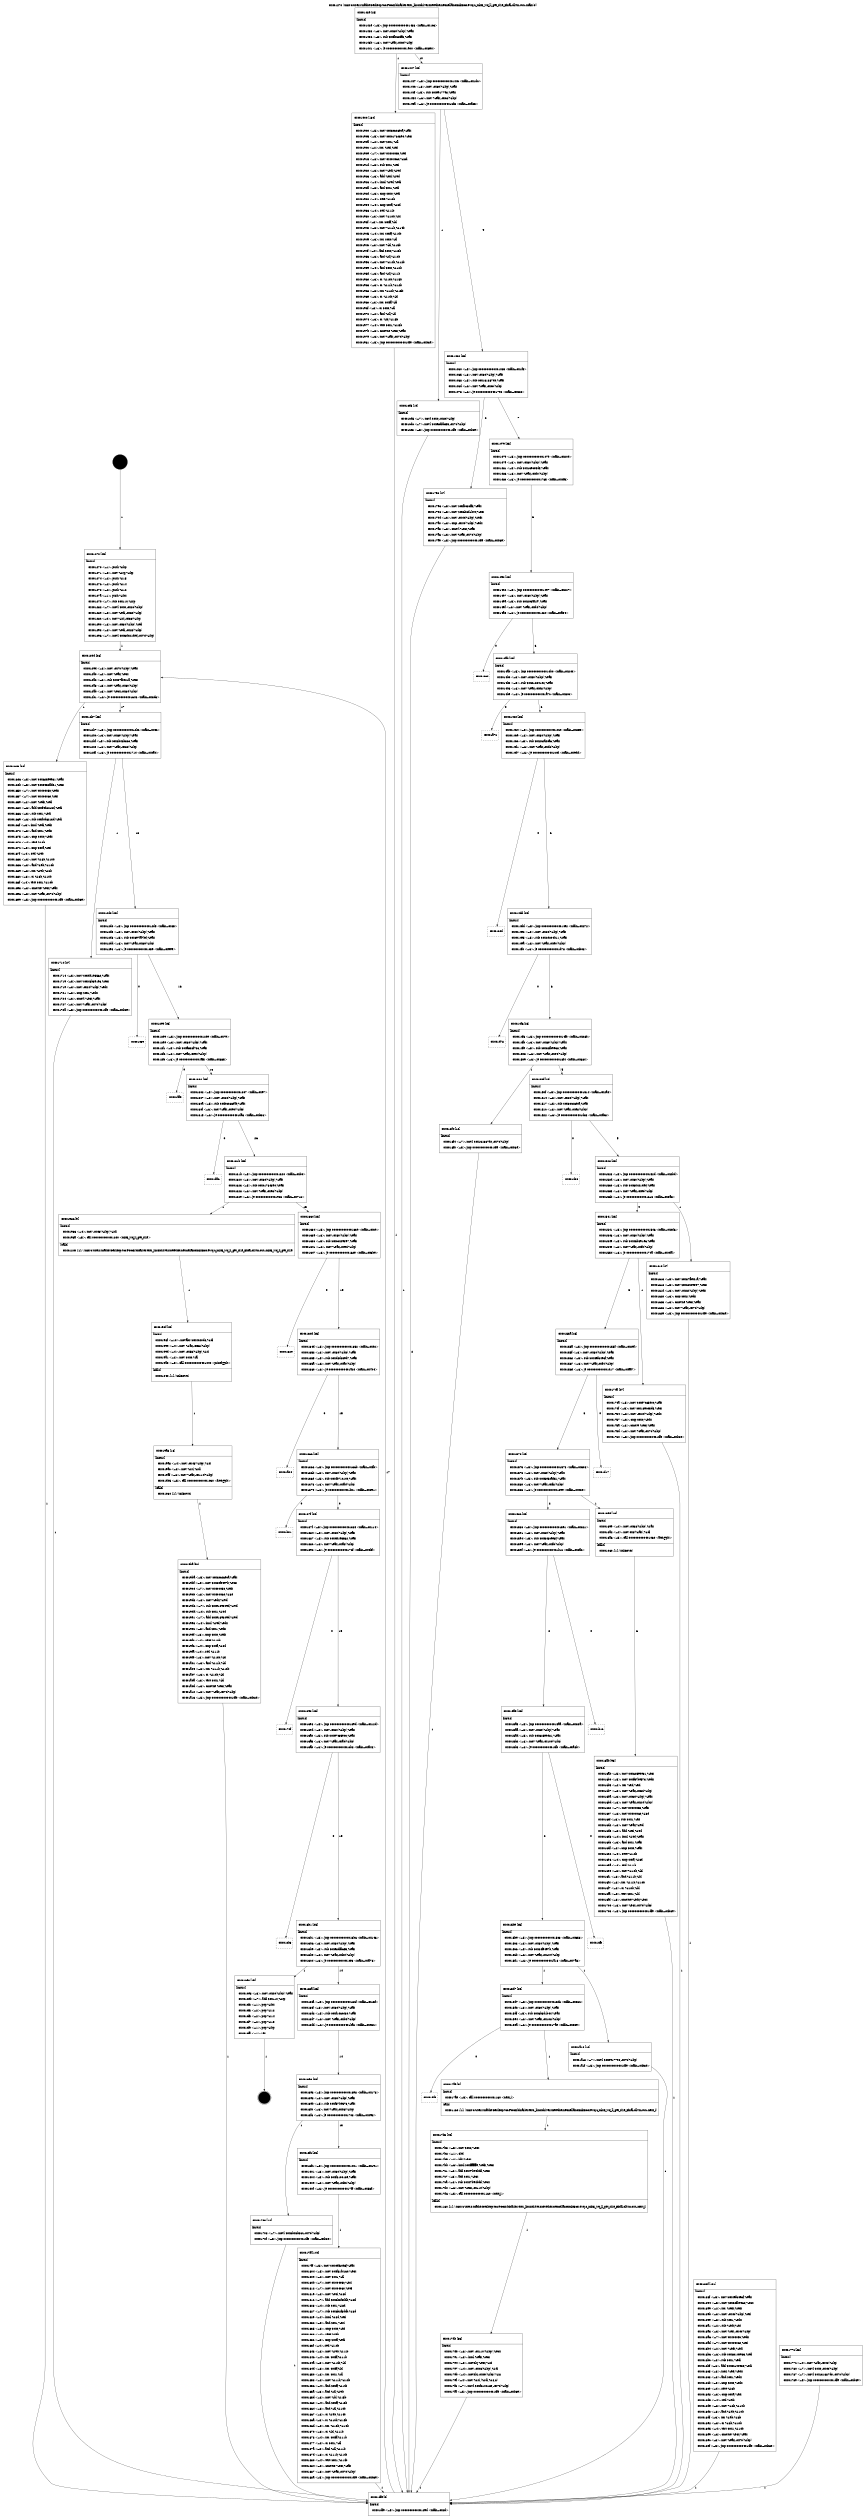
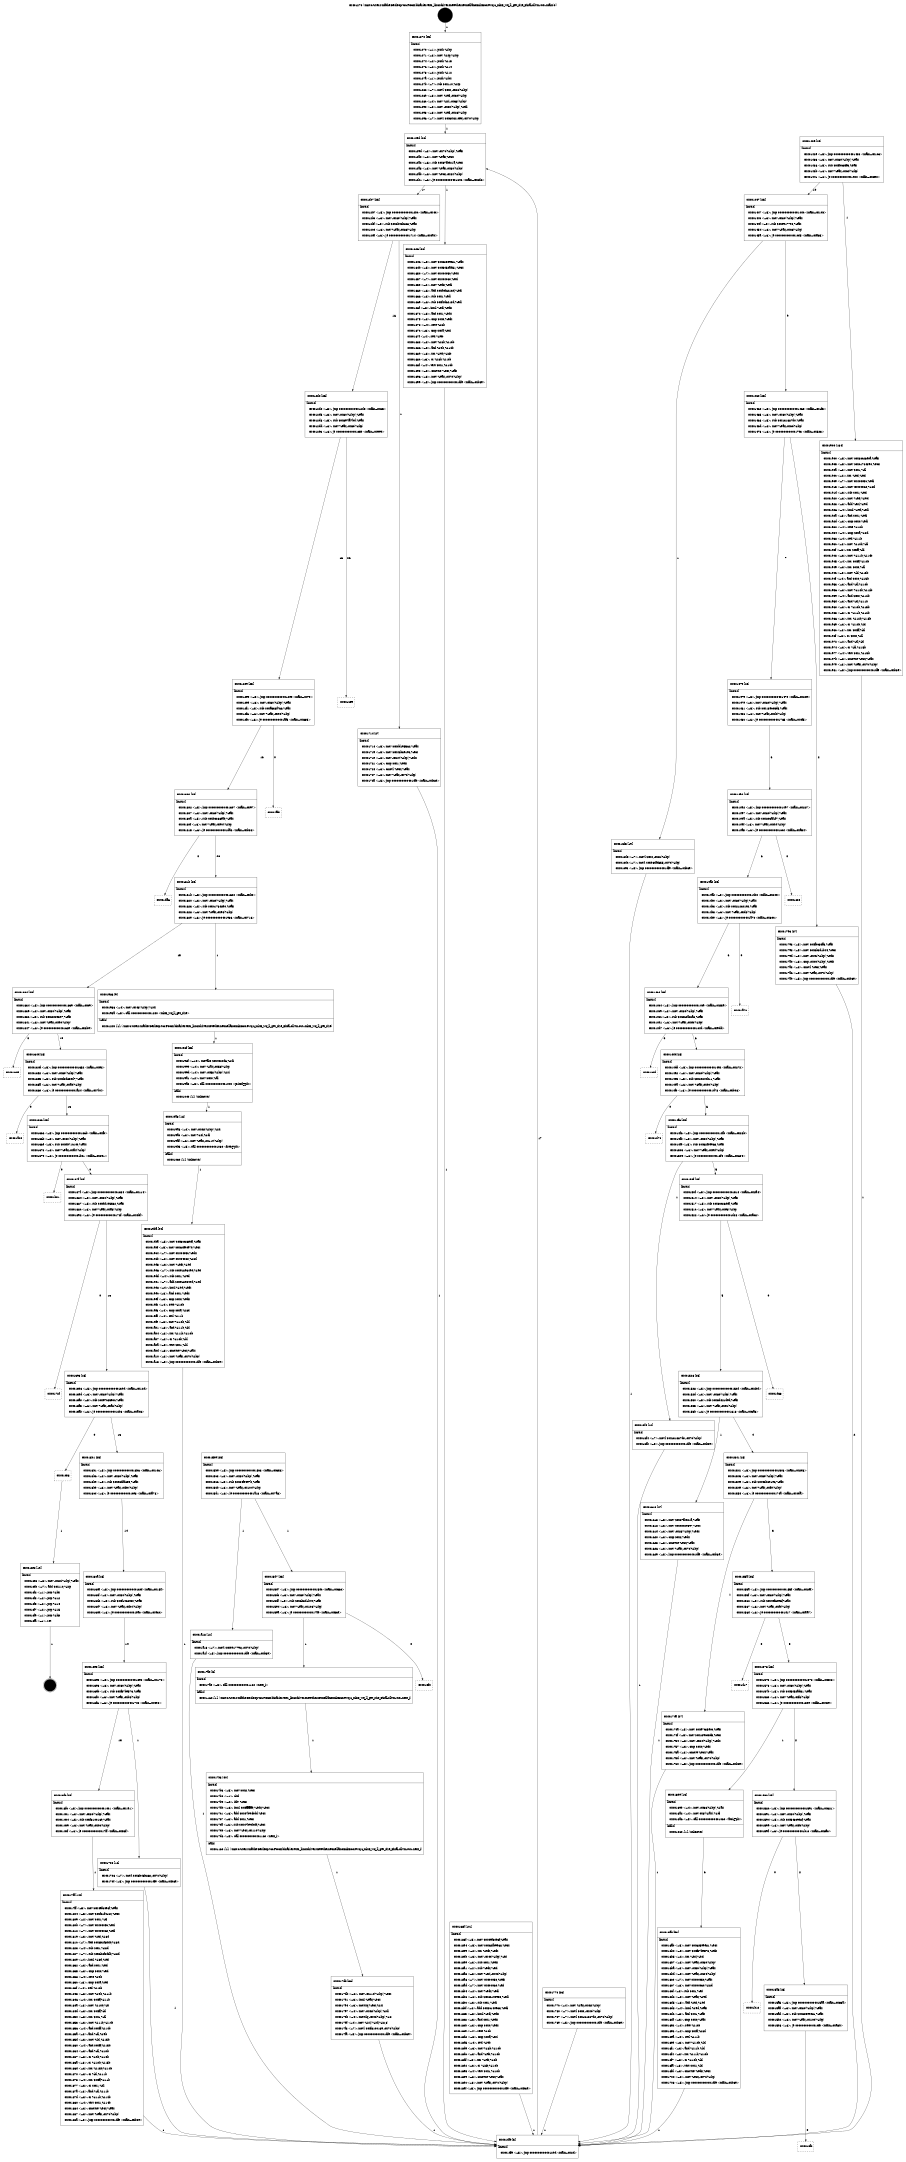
edge "0x4012d0 [25]" -> "0x401c59": label " 0" -> " 26"
edge "0x4015a5 [25]" -> "0x4015be [25]": removed, label "2"
edge "0x4013b1 [25]" -> "0x401ce8 [19]": now "0x401cb8" -> "0x401ce8 [19]"
